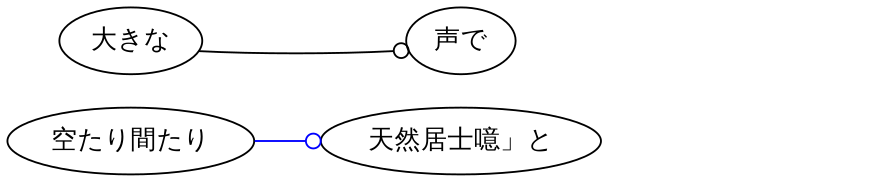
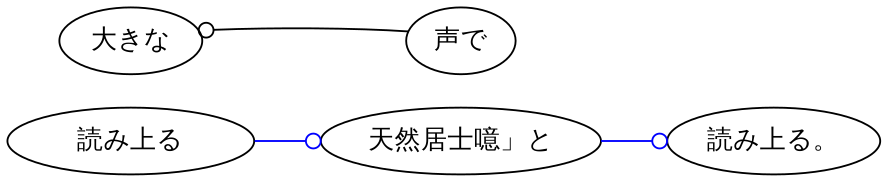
edge "大きな" -> "声で": reversed
node "空たり間たり": label "空たり間たり" -> "読み上る"
node "読み上る。": added
